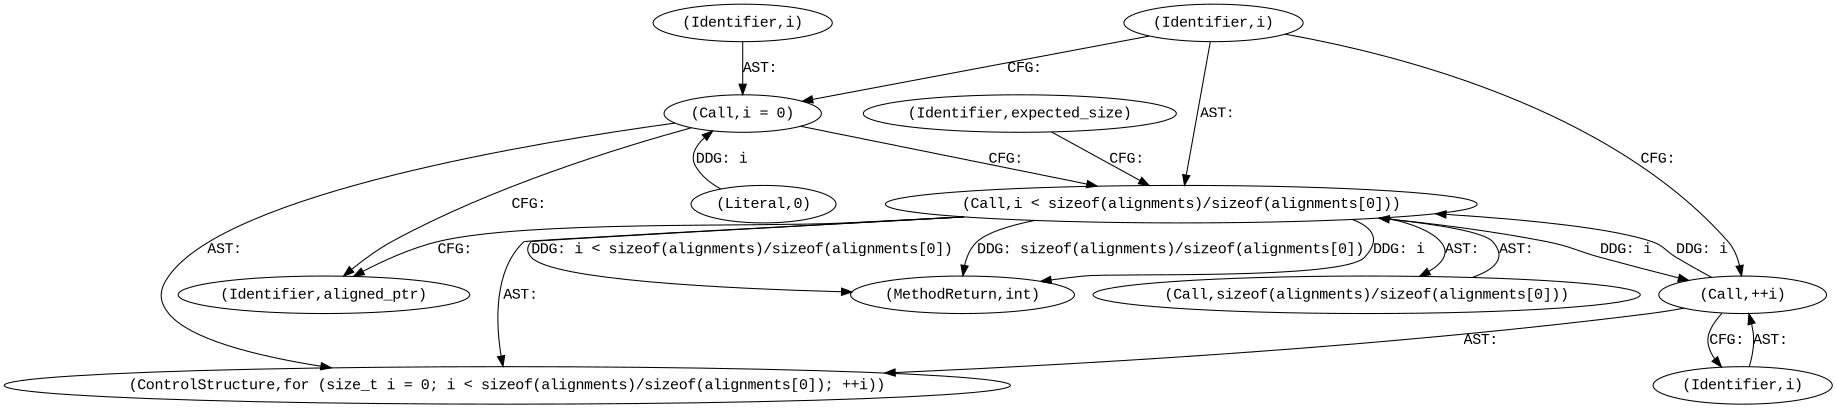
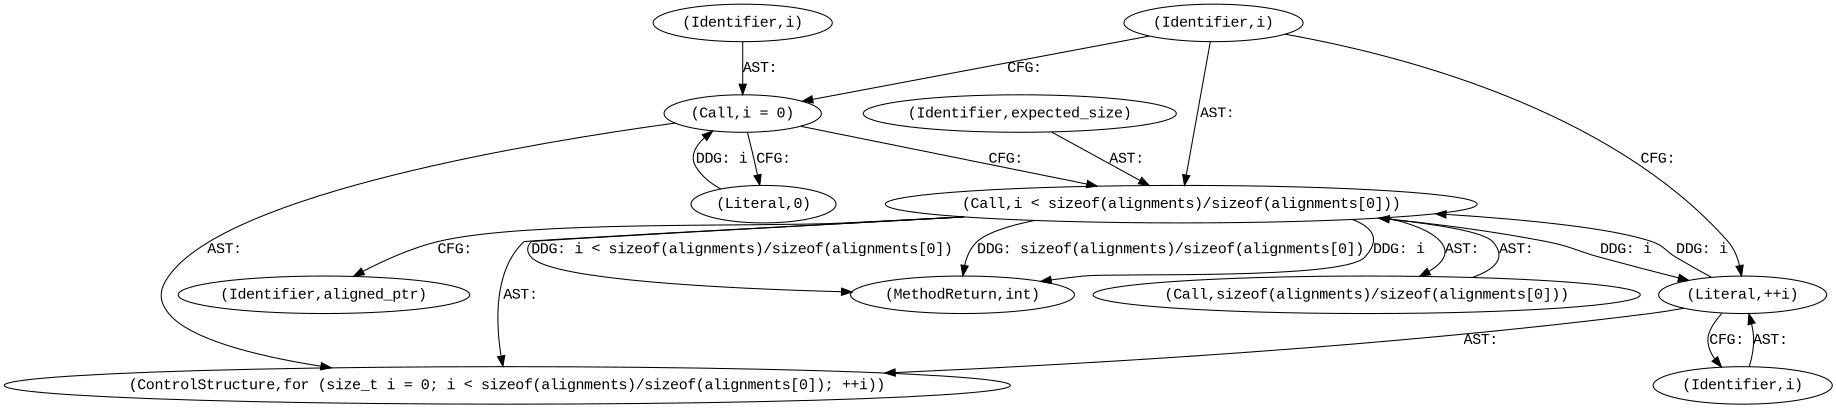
edge "(Identifier,expected_size)" -> "(Call,i < sizeof(alignments)/sizeof(alignments[0]))": label "CFG: " -> "AST: "
edge "(Call,i = 0)" -> "(Identifier,aligned_ptr)": now "(Call,i = 0)" -> "(Literal,0)"
node "(Call,++i)": label "(Call,++i)" -> "(Literal,++i)"
